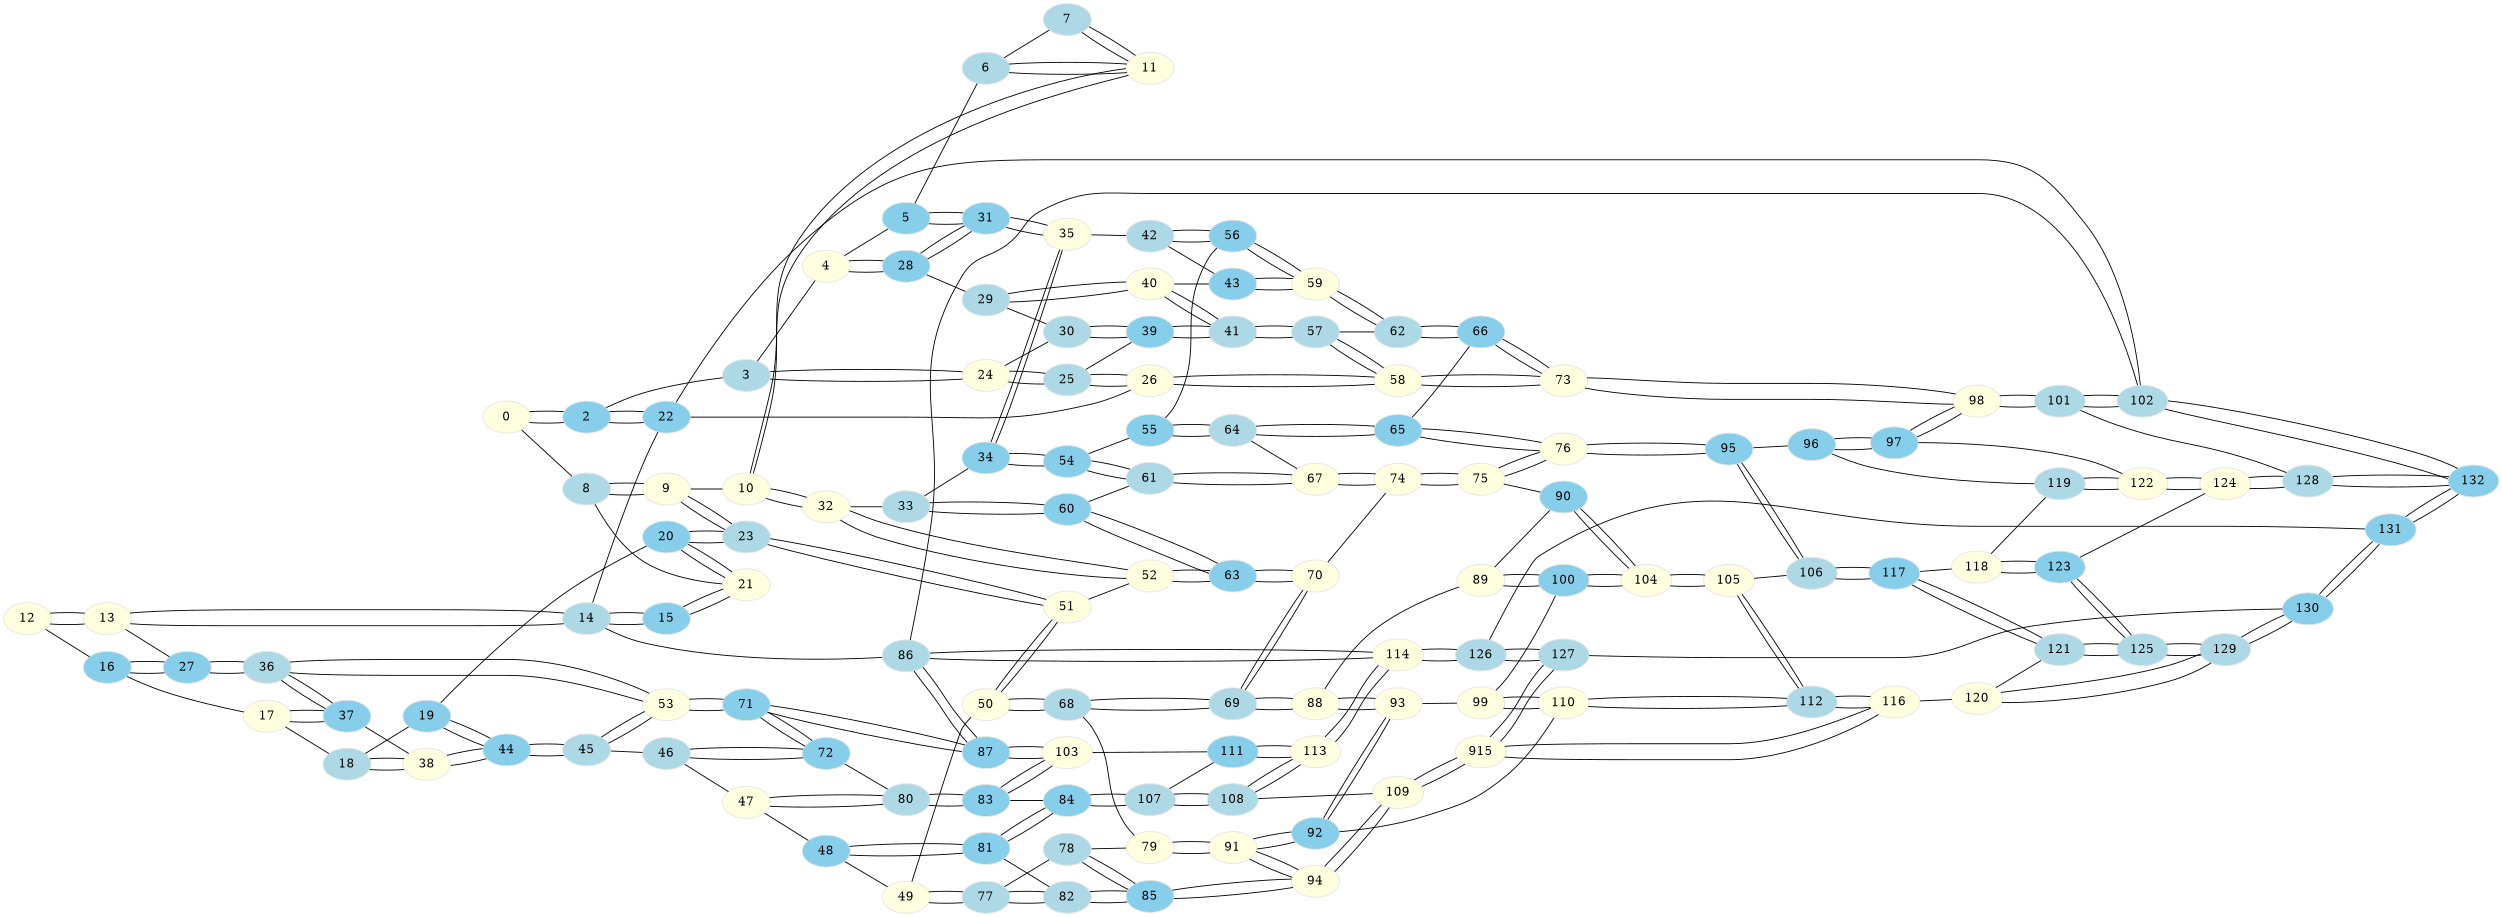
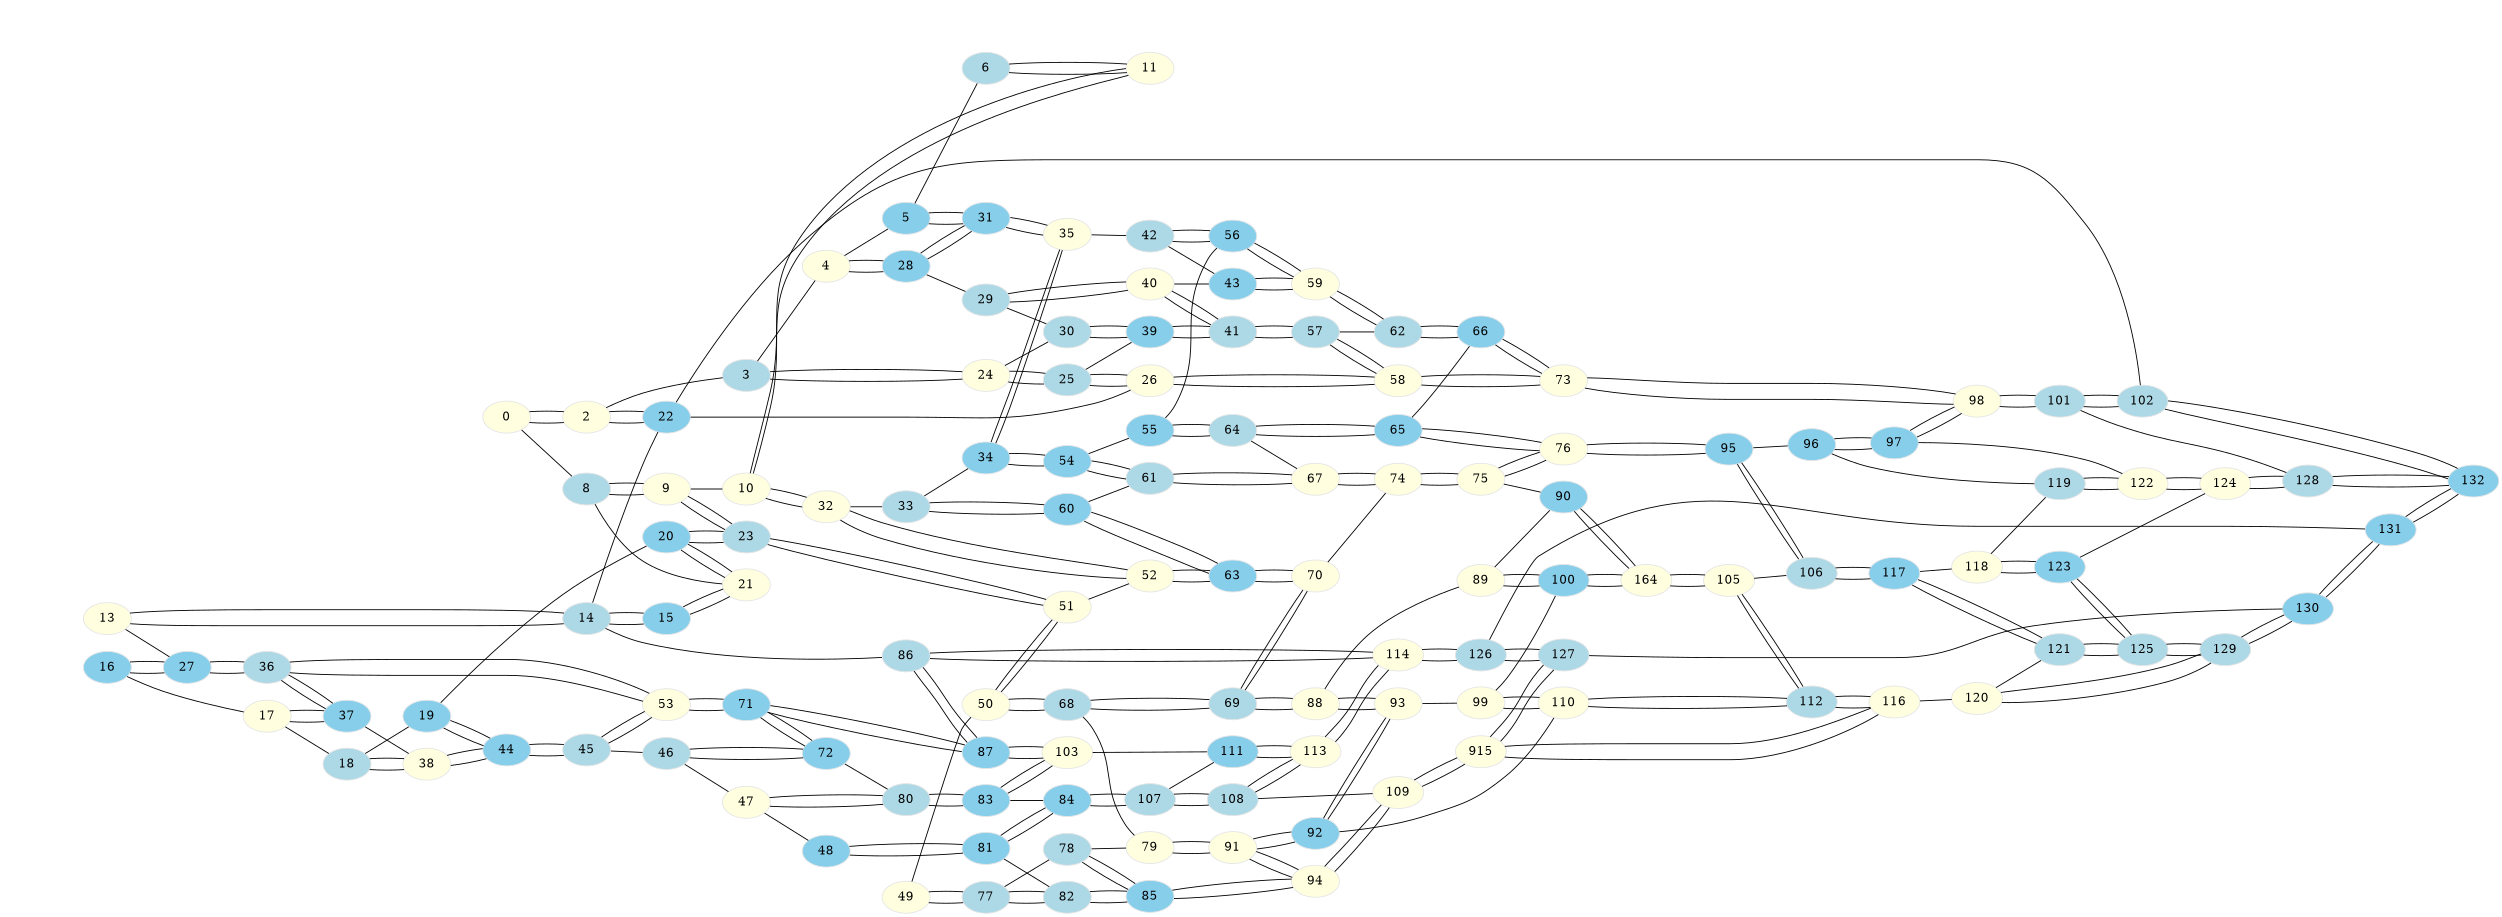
node "7": removed
edge "102" -- "86": removed
node "2": fillcolor skyblue -> lightyellow
node "104": label "104" -> "164"
node "12": removed
edge "48" -- "49": removed
